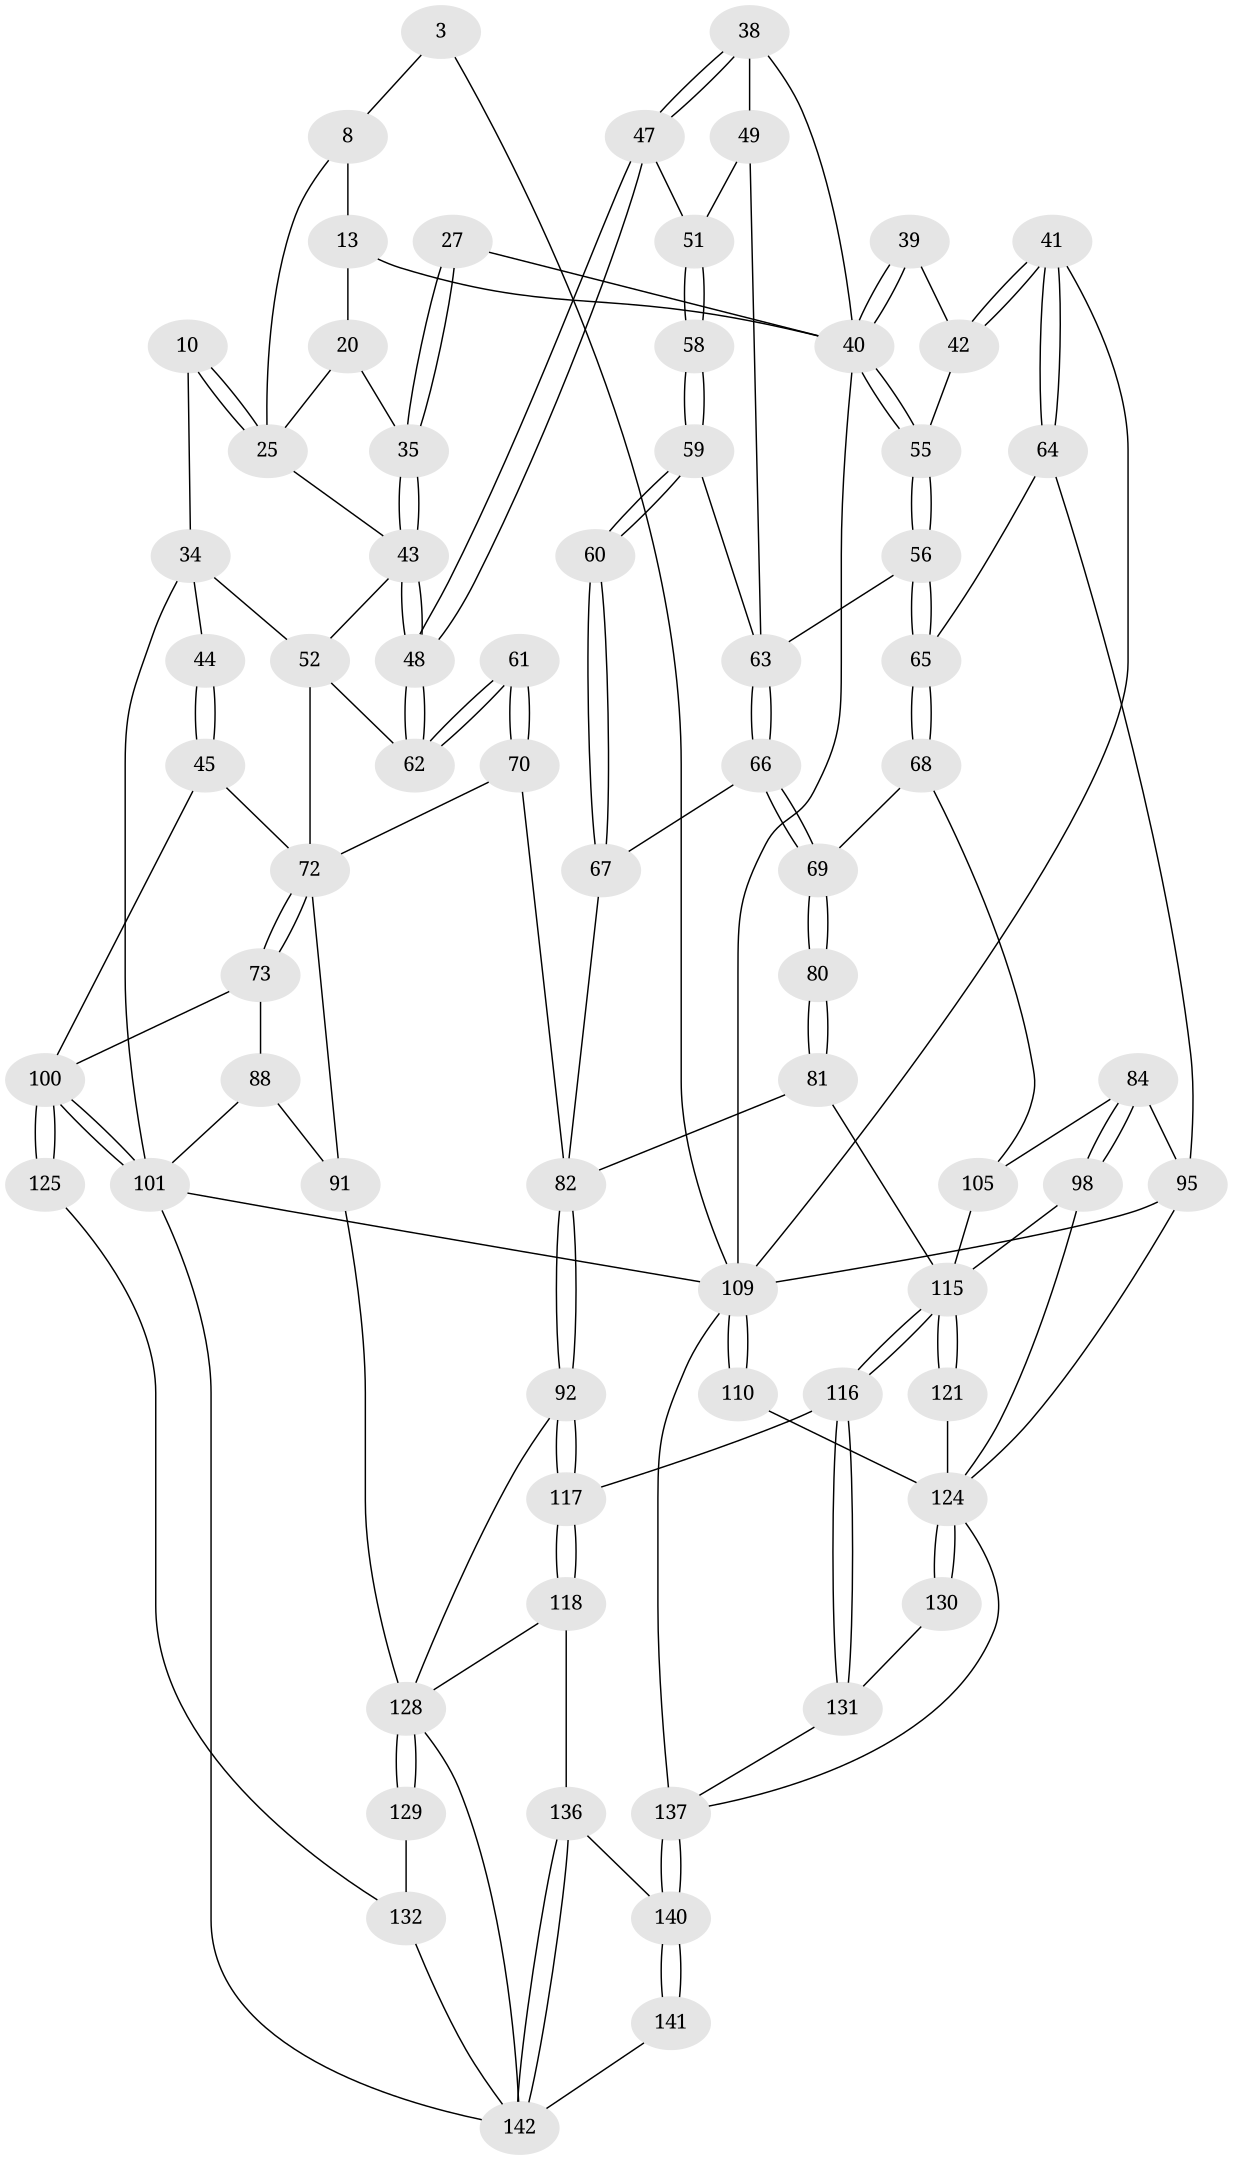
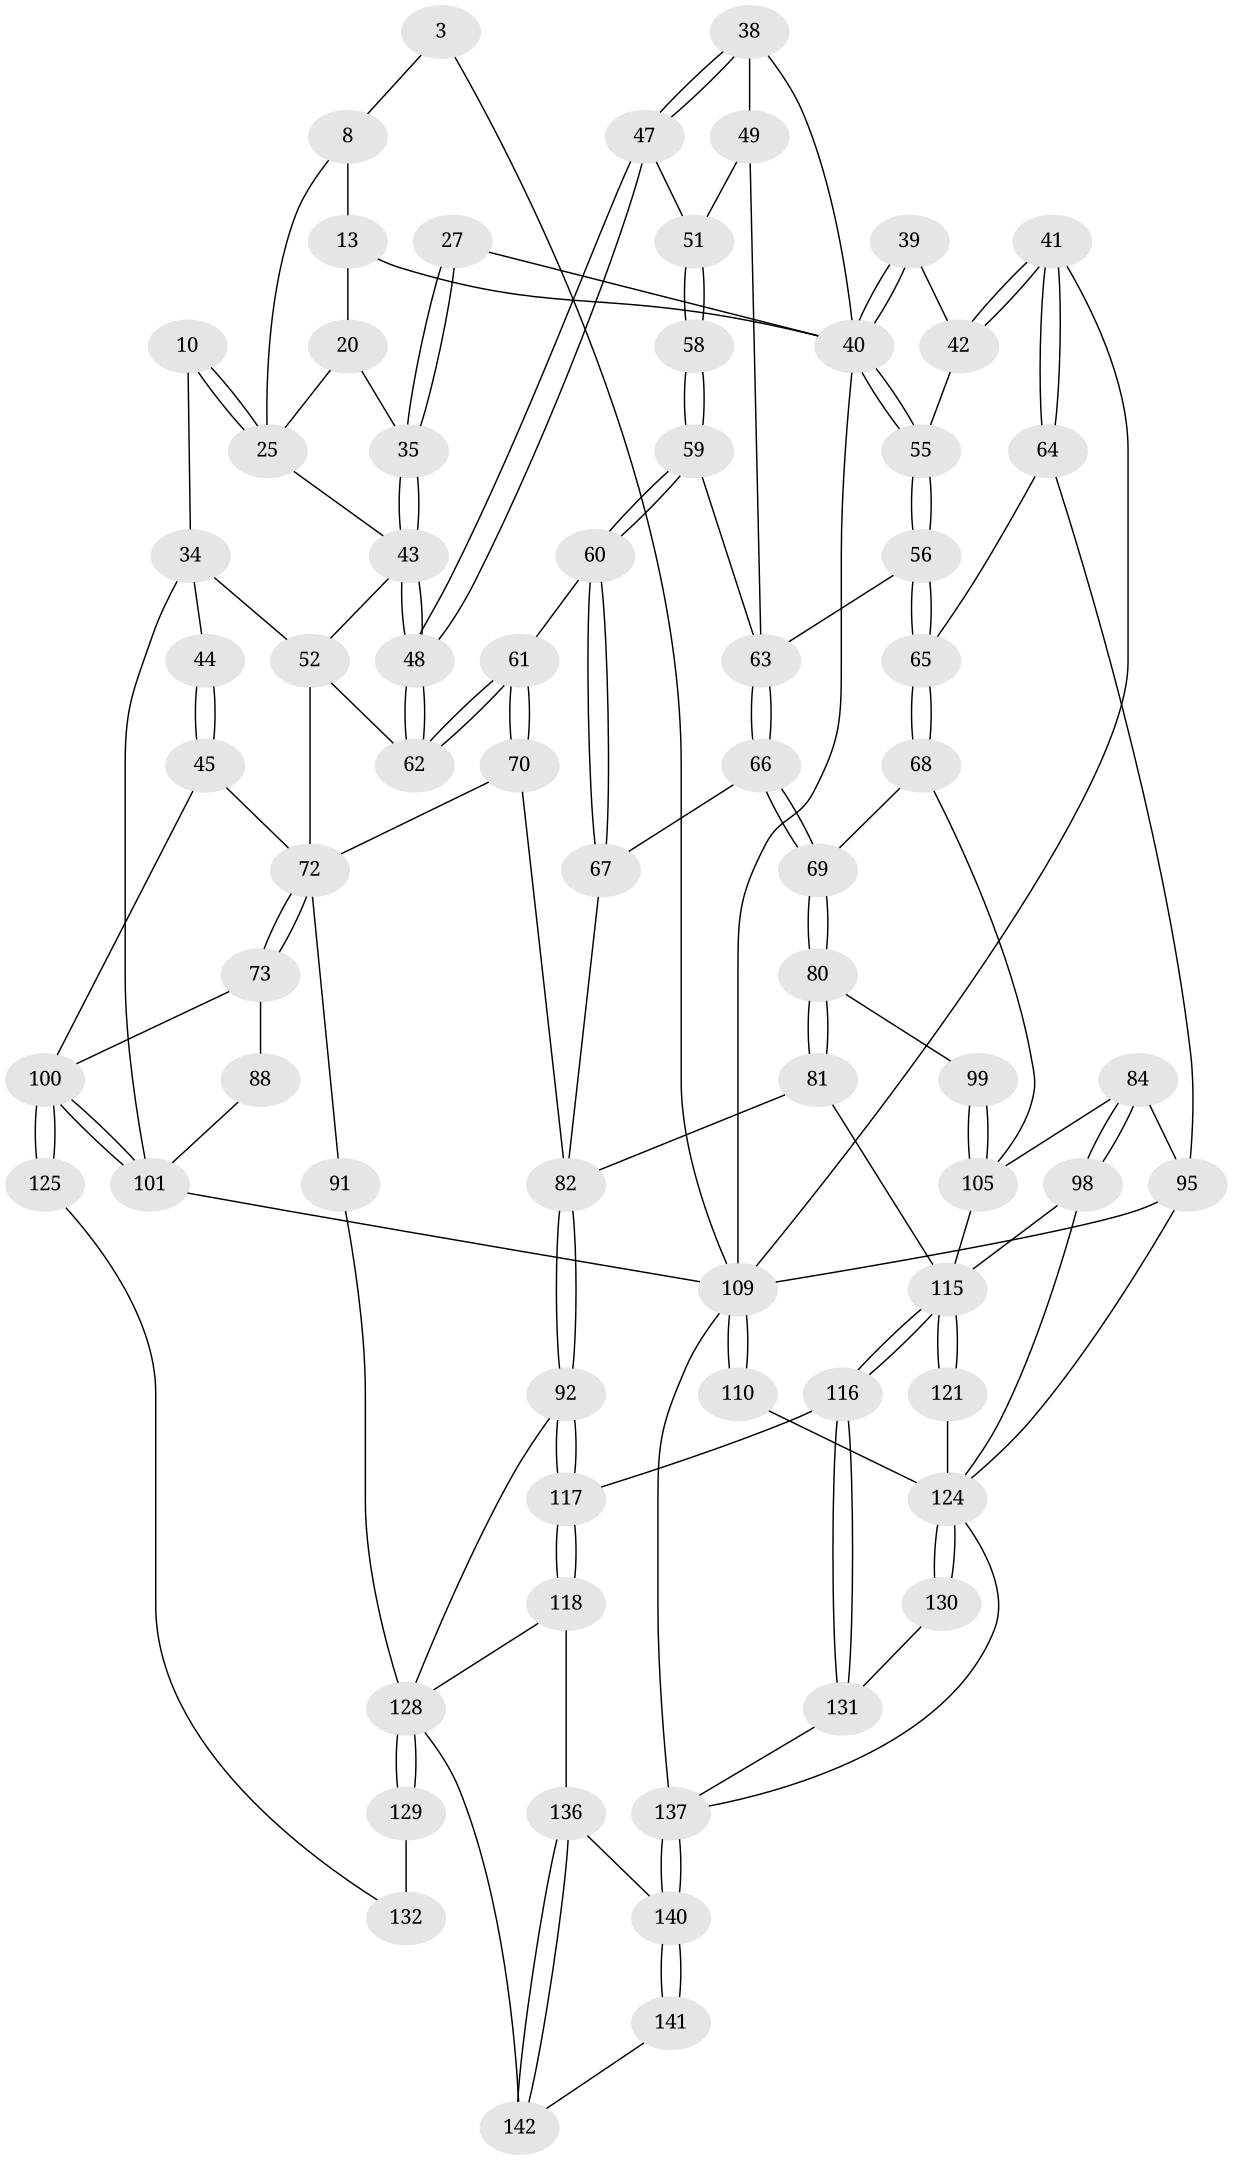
edge "60" -- "61": added
node "99": added
edge "88" -- "91": removed
edge "101" -- "142": removed
edge "132" -- "142": removed
